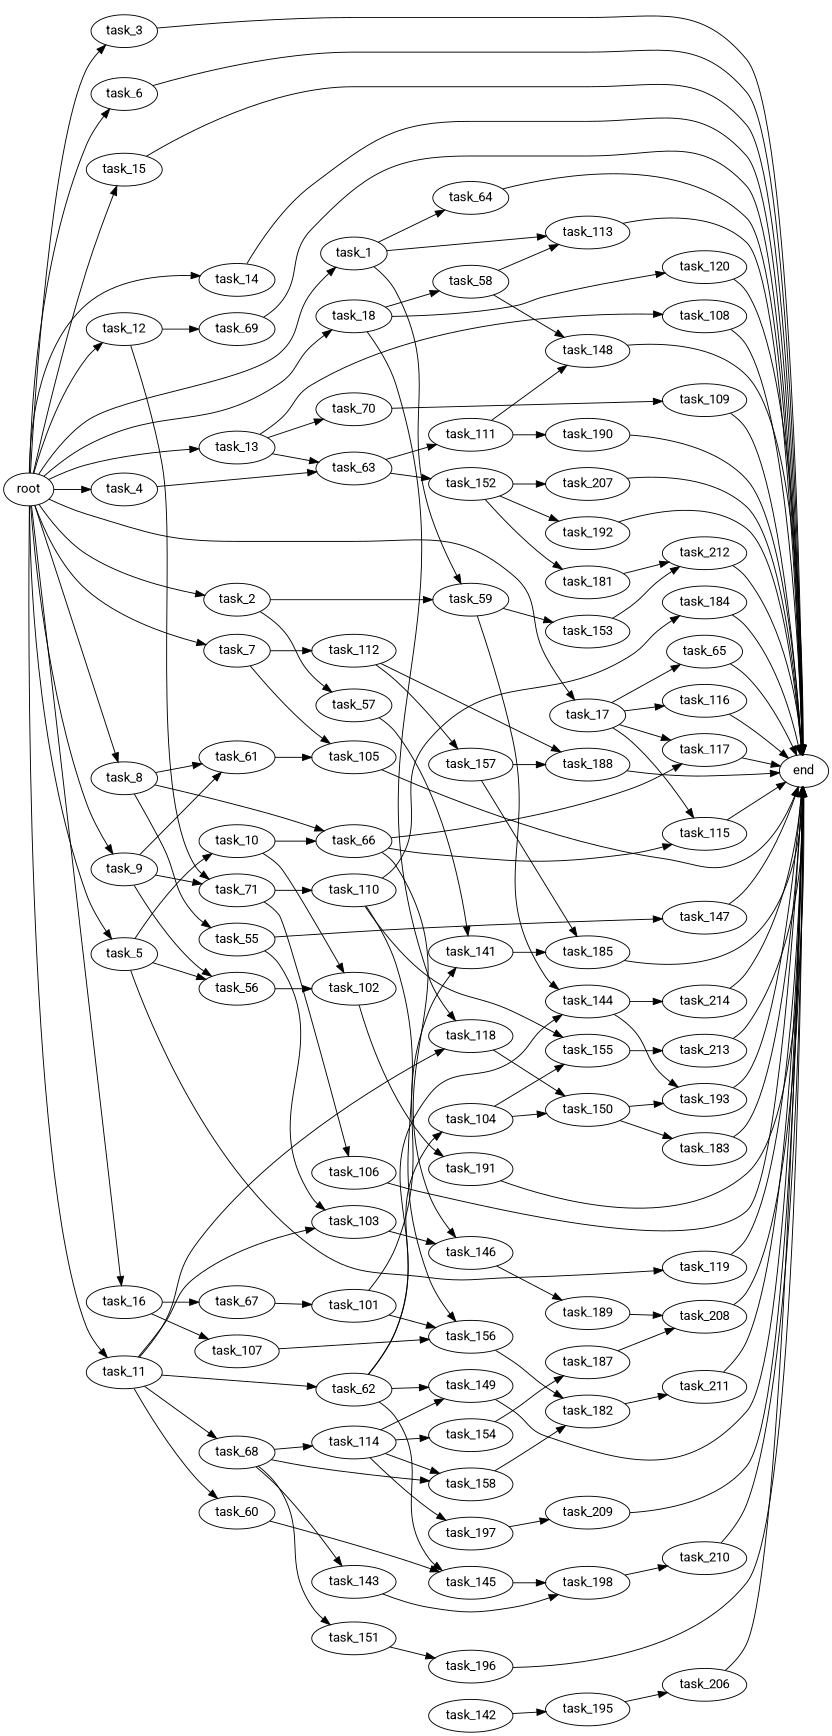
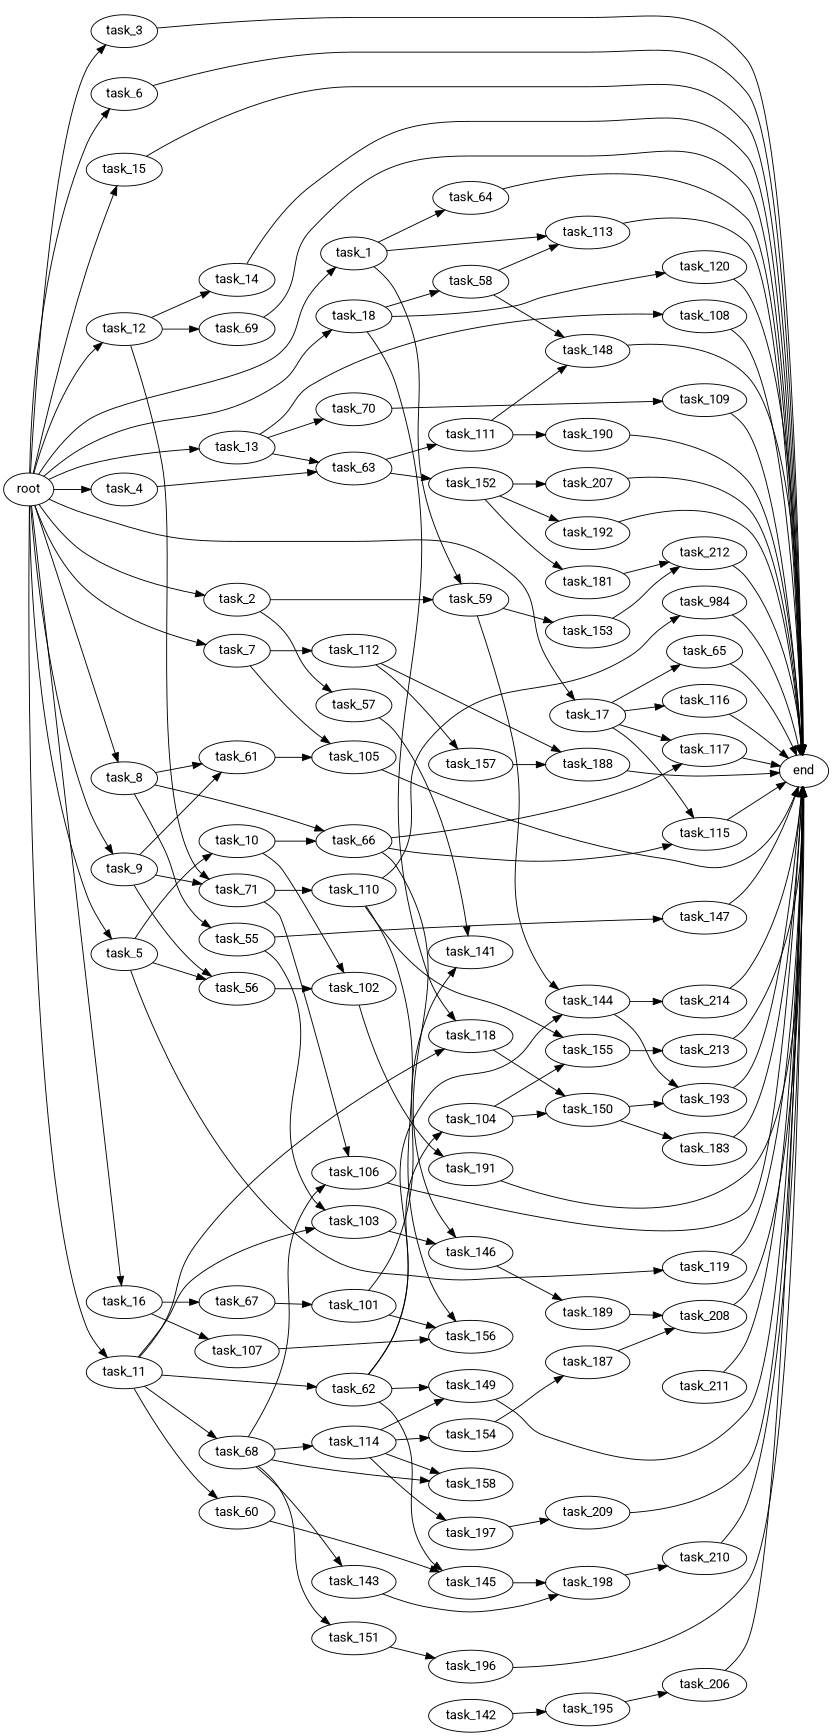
edge "root" -> "task_14": now "task_12" -> "task_14"
node "task_184": label "task_184" -> "task_984"
node "task_185": removed
edge "task_68" -> "task_106": added
node "task_182": removed
